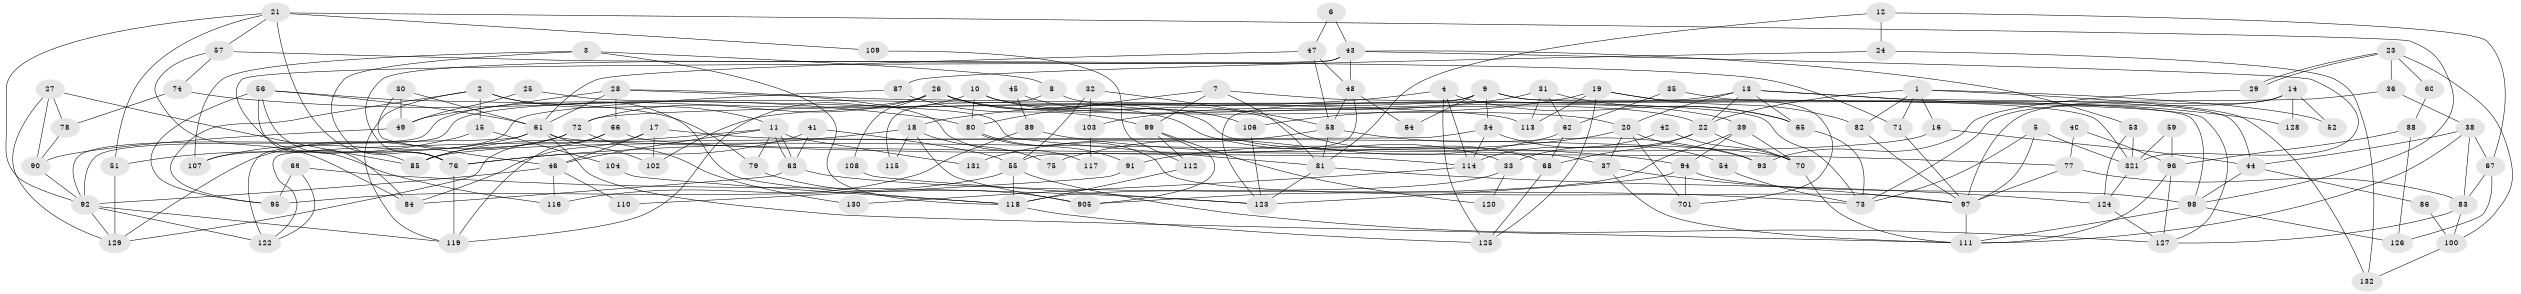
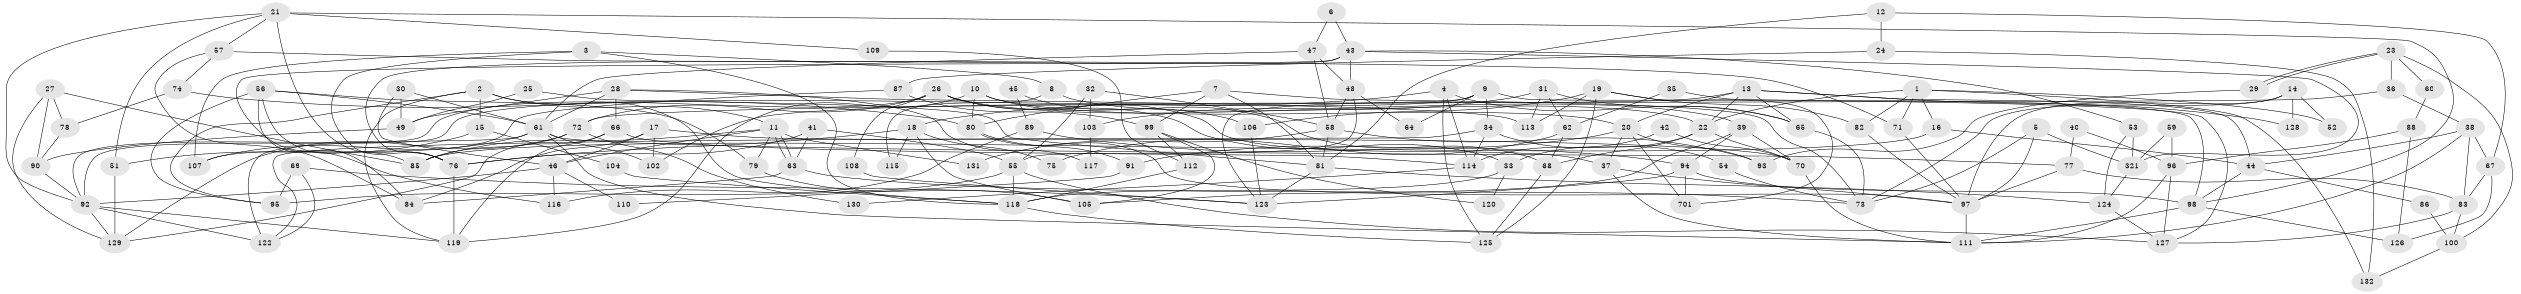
edge "9" -- "321": removed
node "905": label "905" -> "105"
